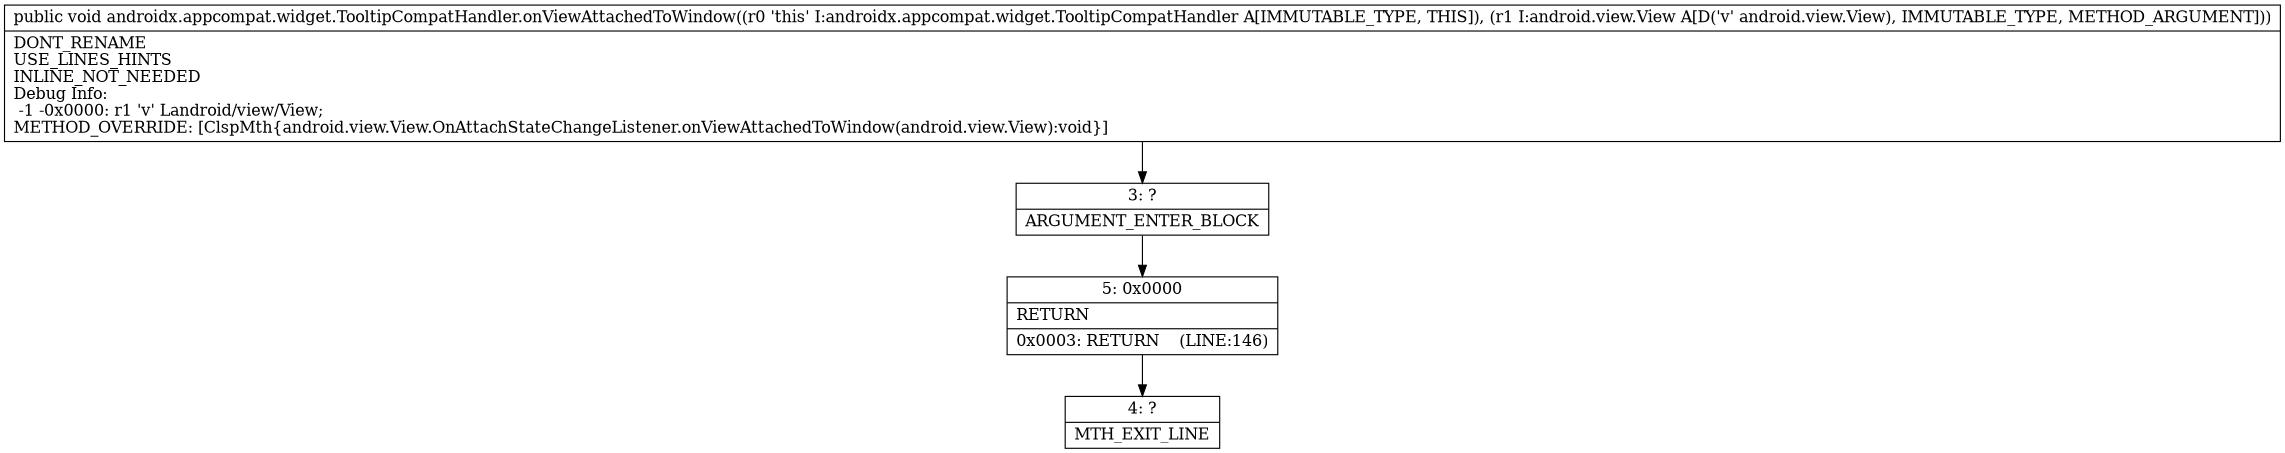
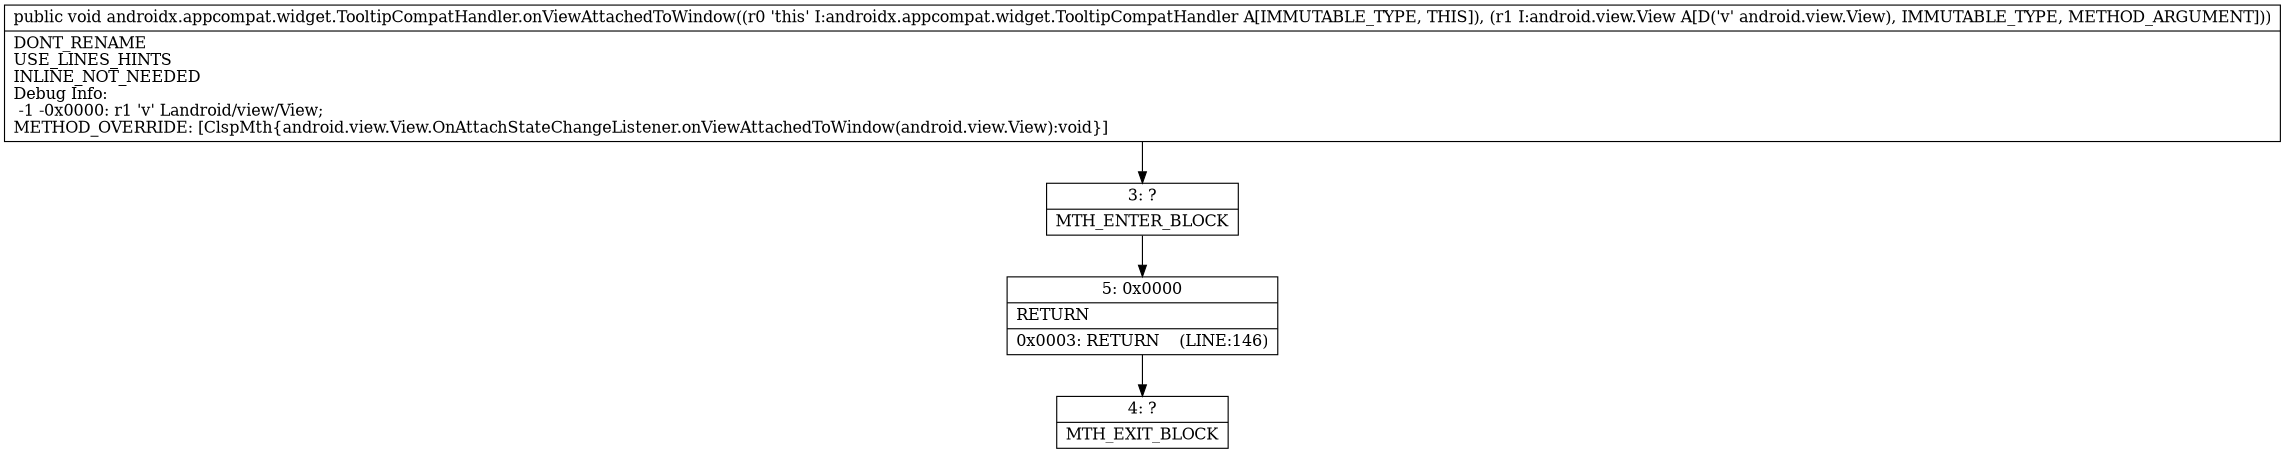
node "3: ?": text "ARGUMENT_ENTER_BLOCK" -> "MTH_ENTER_BLOCK"
node "4: ?": text "MTH_EXIT_LINE" -> "MTH_EXIT_BLOCK"
